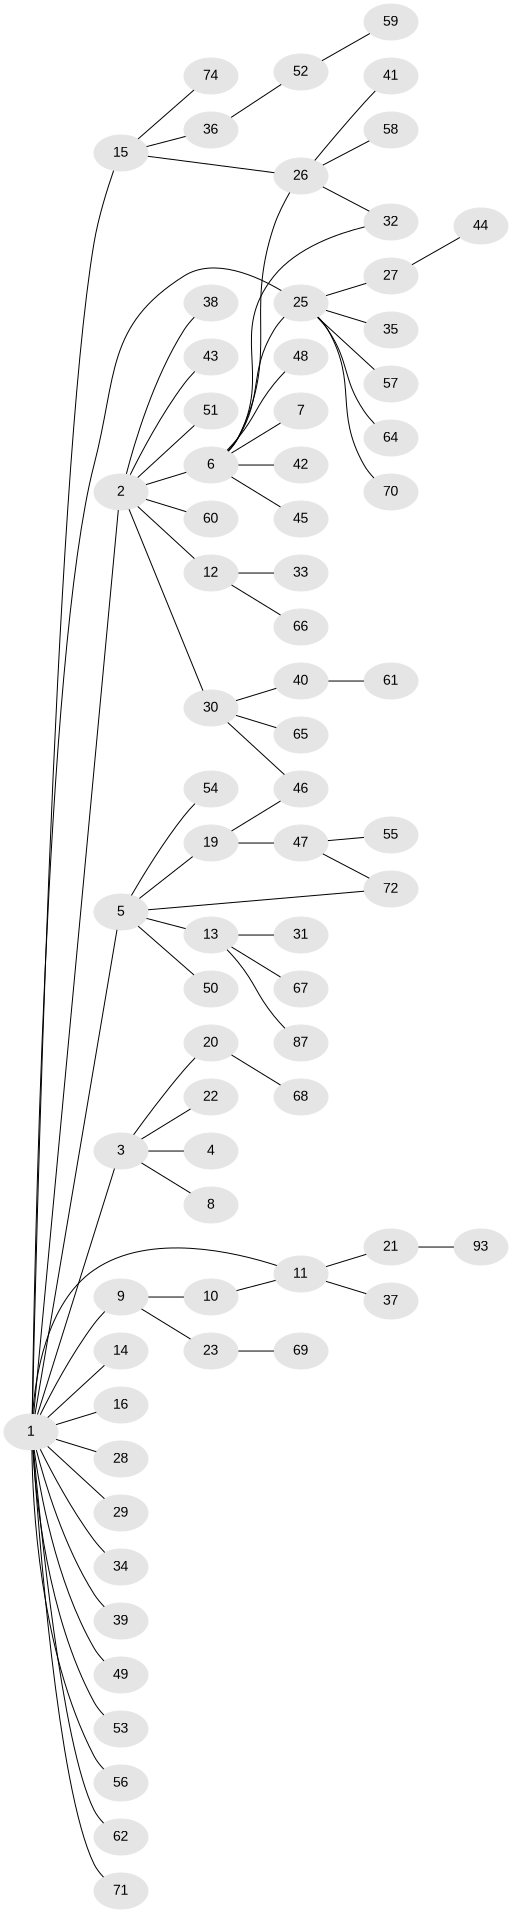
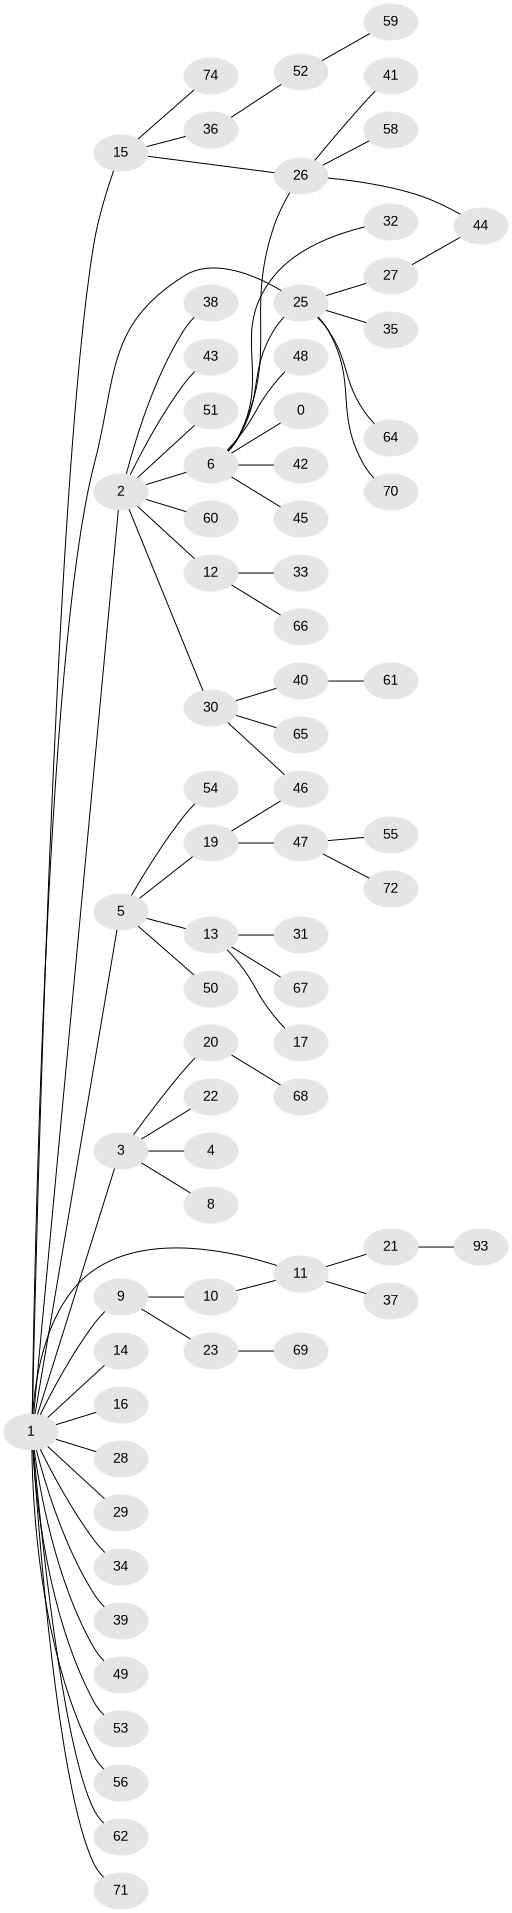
edge "26" -- "32": now "26" -- "44"
node "57": removed
node "7": label "7" -> "0"
edge "72" -- "5": removed
node "87": label "87" -> "17"
